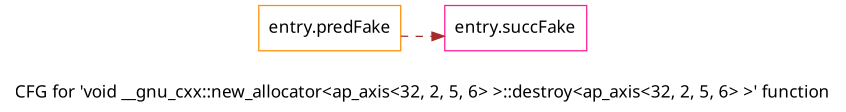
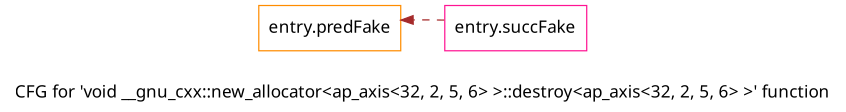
edge "entry.predFake" -> "entry.succFake": reversed
